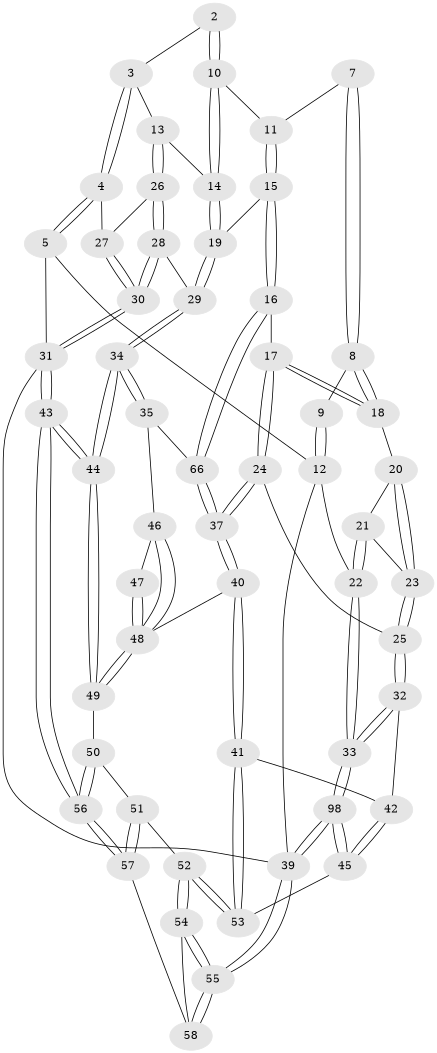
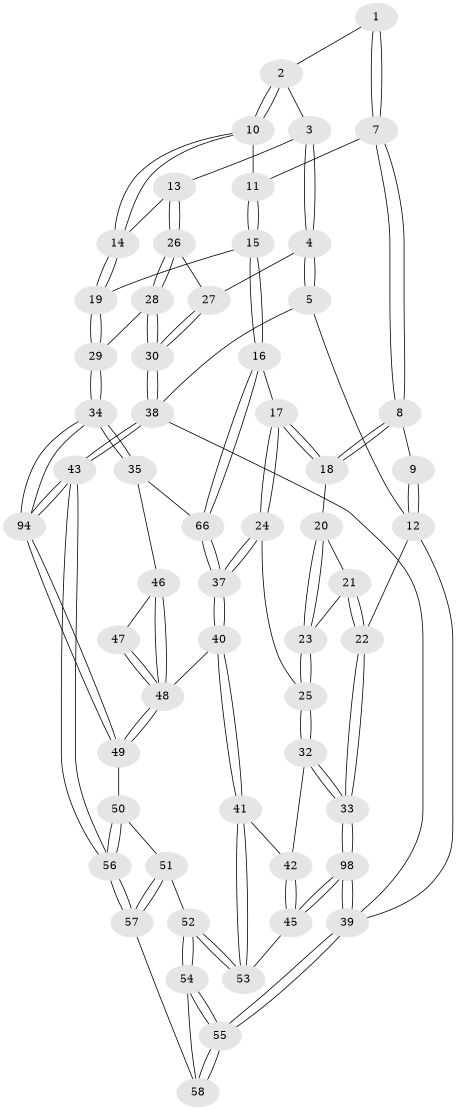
node "1": added
node "31": label "31" -> "38"
node "44": label "44" -> "94"
